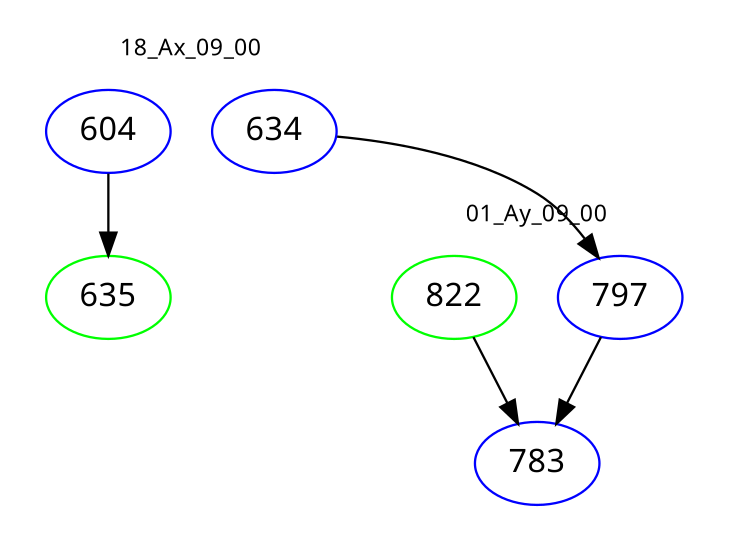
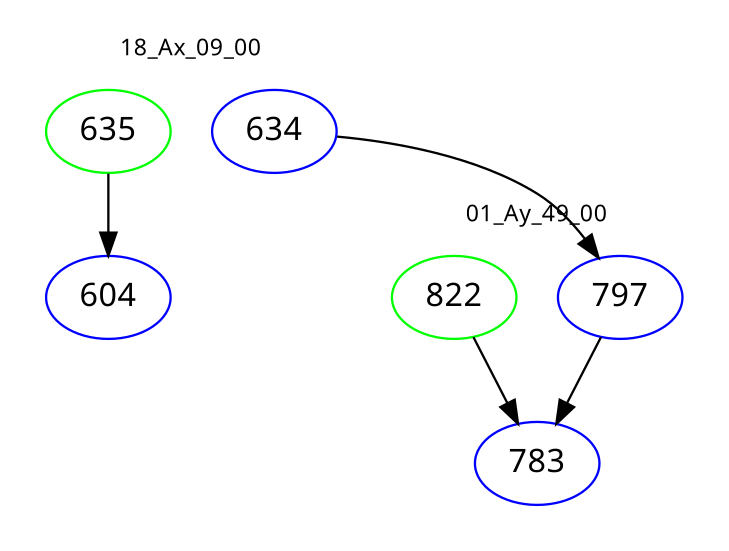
edge "604" -> "635": reversed
cluster "01_Ay_09_00": label "01_Ay_09_00" -> "01_Ay_49_00"
